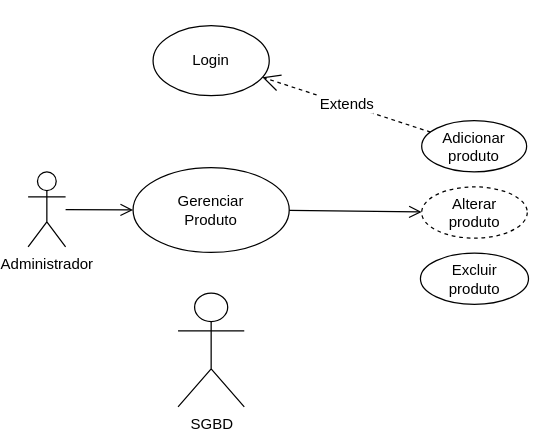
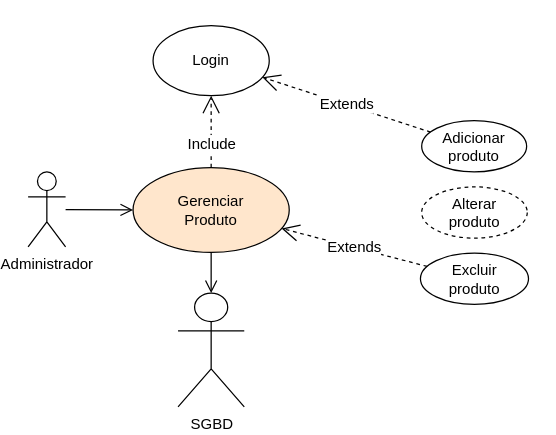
edge "Gerenciar Produto" -> "Login": added, label "Include"
node "Gerenciar Produto": fillcolor #ffffff -> #ffe6cc
edge "Gerenciar Produto" -> "Alterar produto": now "Gerenciar Produto" -> "SGBD"
edge "Excluir produto" -> "Gerenciar Produto": added, label "Extends"
